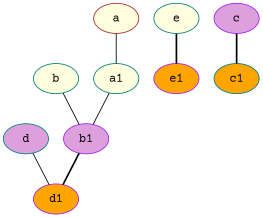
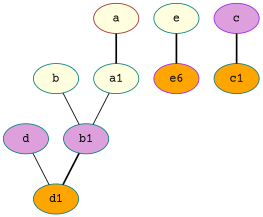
edge "a" -- "a1": style solid -> bold
node "e1": label "e1" -> "e6"
node "b1": color purple -> teal
node "d1": color purple -> teal
